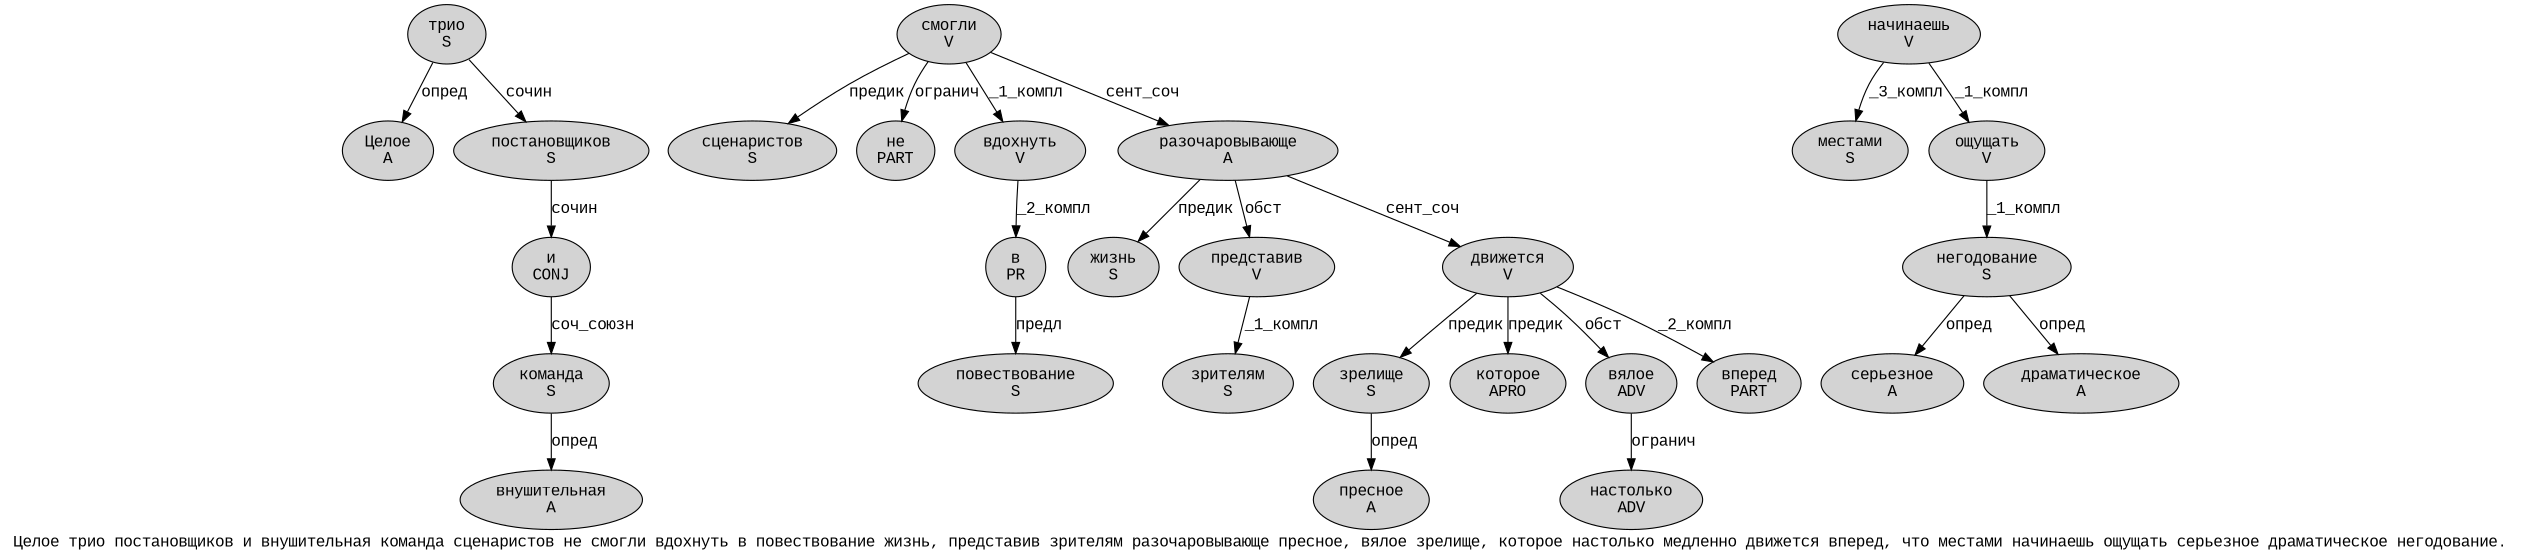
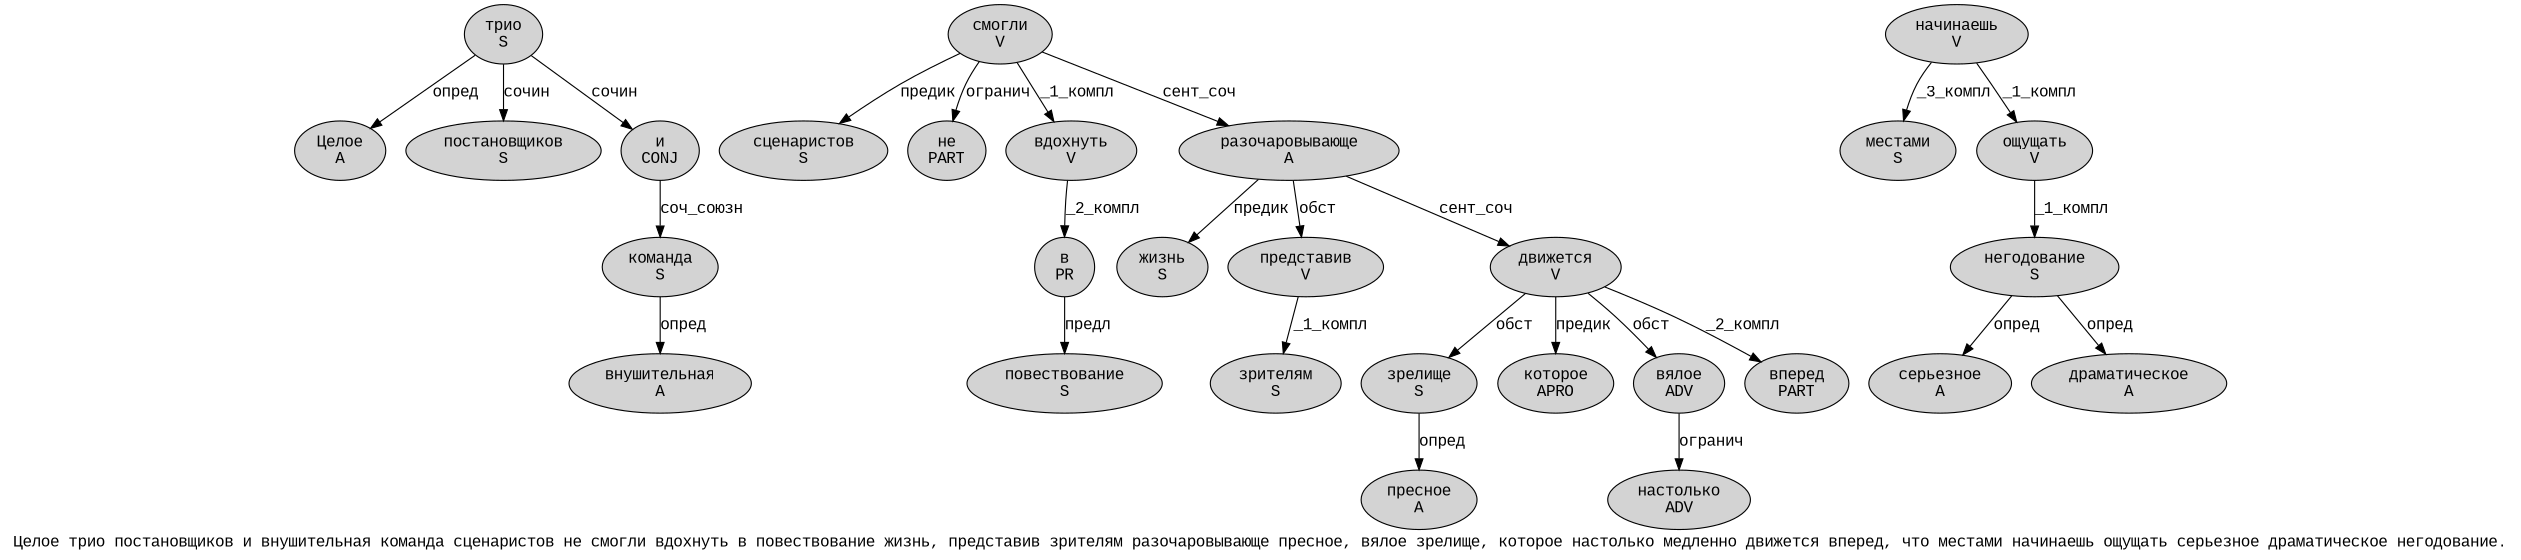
edge "постановщиков S" -> "и CONJ": now "трио S" -> "и CONJ"
edge "движется V" -> "зрелище S": label "предик" -> "обст"
